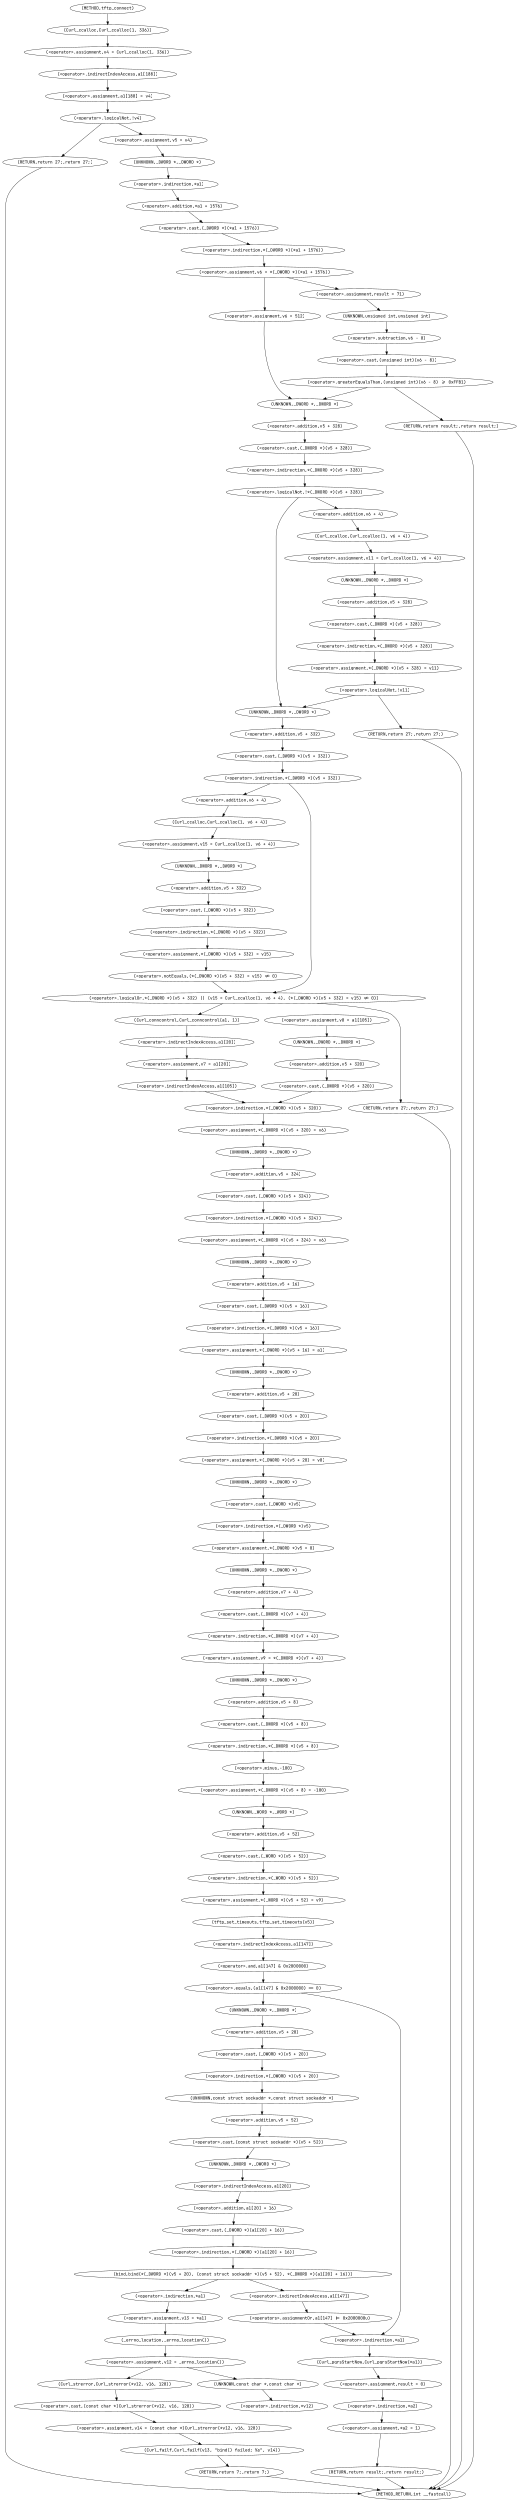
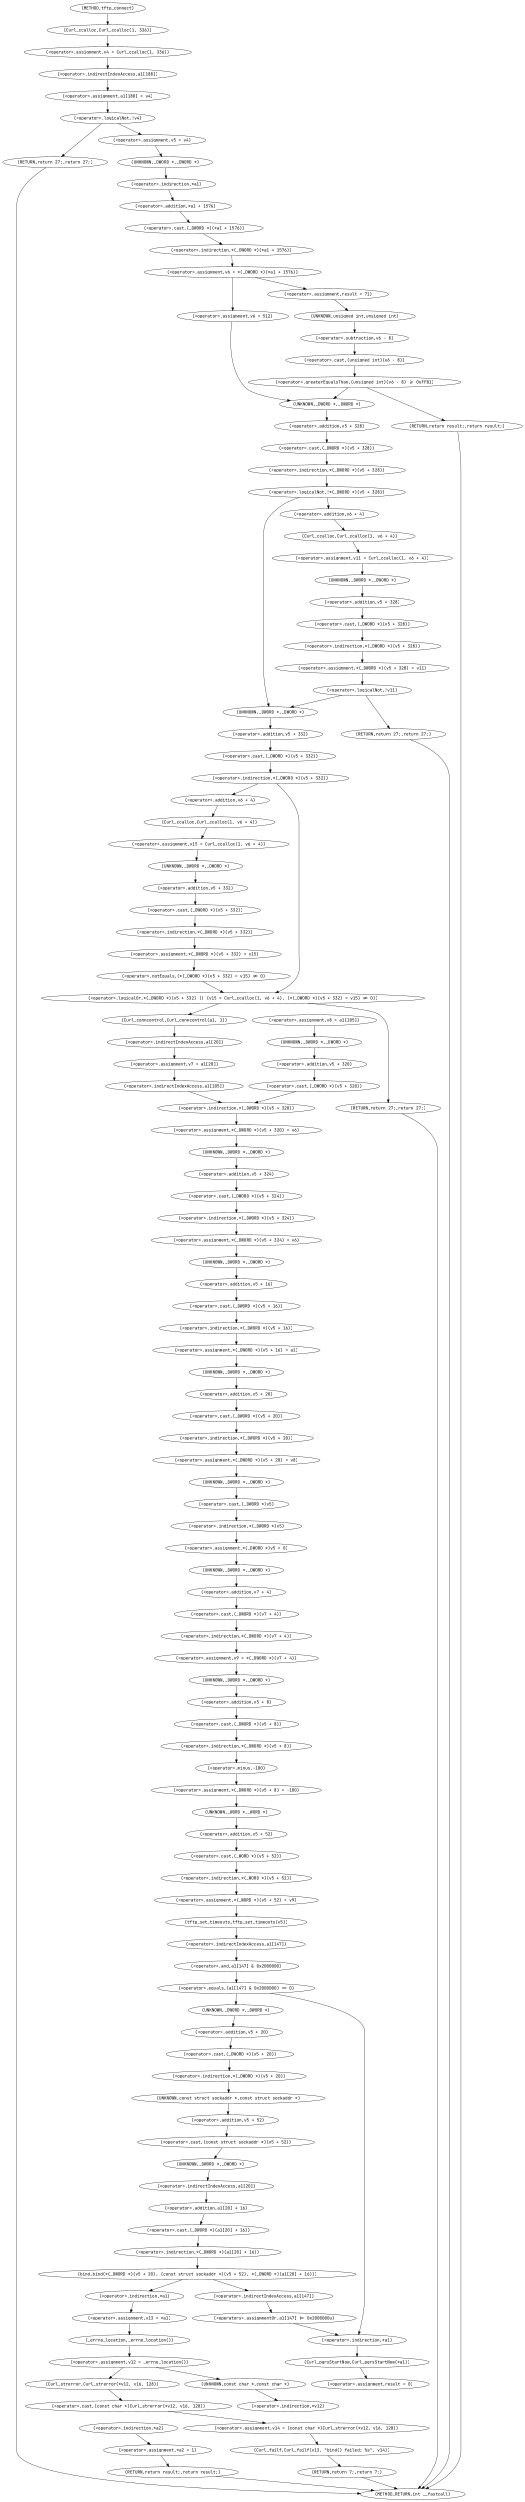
edge "(<operator>.assignment,result = 0)" -> "(<operator>.indirection,*a2)": removed
